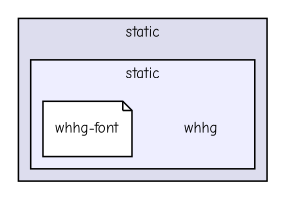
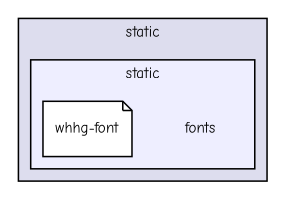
node "whhg": label "whhg" -> "fonts"
